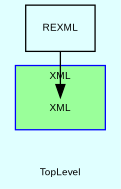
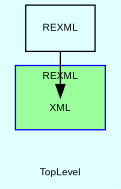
cluster "XML": label "XML" -> "REXML"
